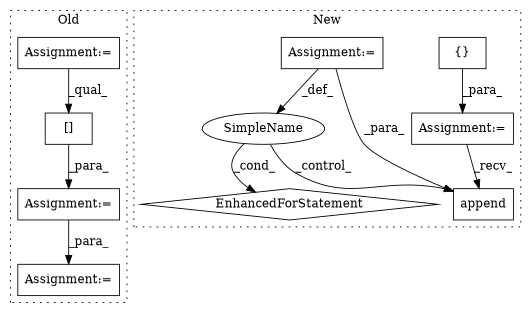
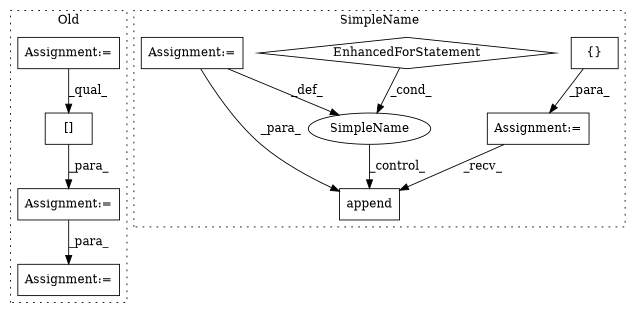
cluster "New": label "New" -> "SimpleName"
edge "SimpleName" -> "EnhancedForStatement": reversed
